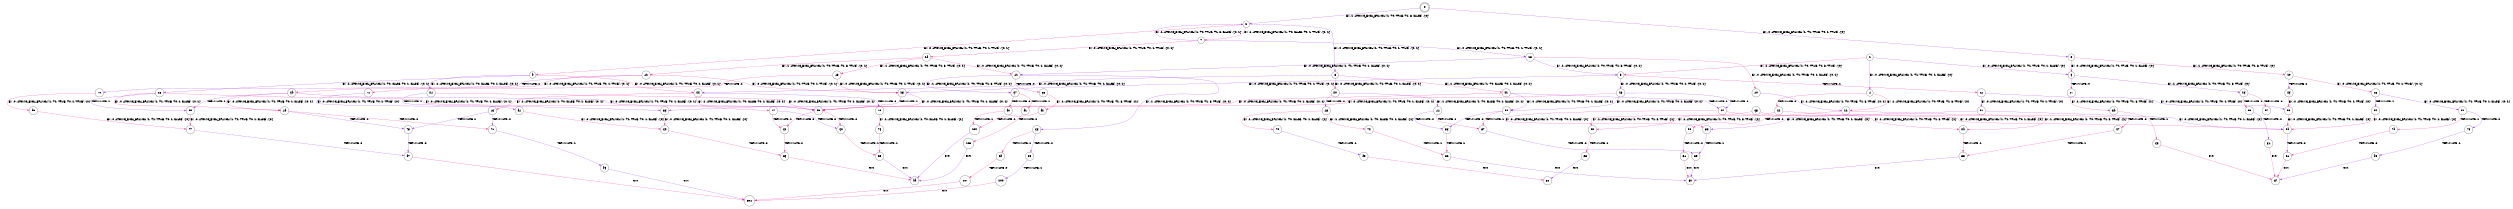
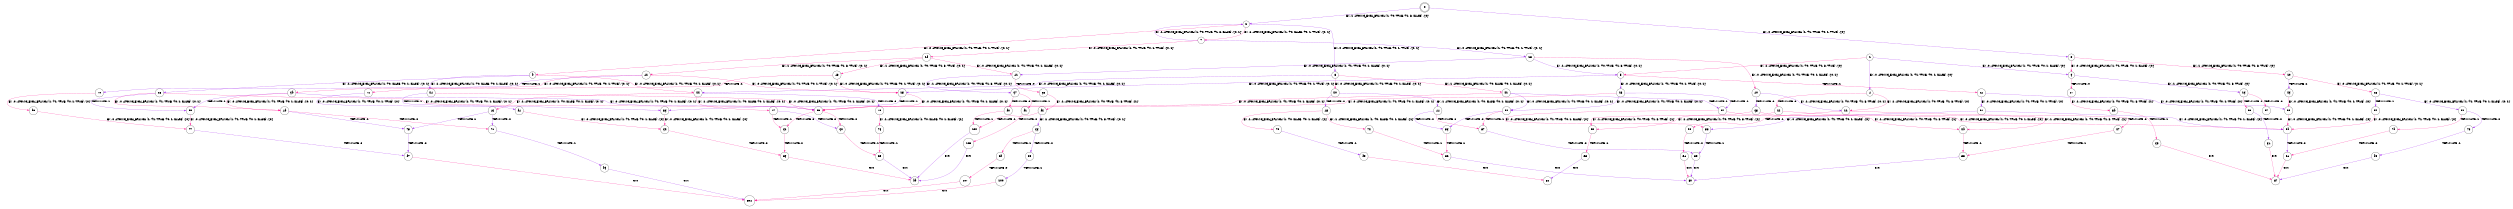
edge "41" -> "66": now "92" -> "66"
edge "40" -> "65": added, label "TERMINATE !0"
